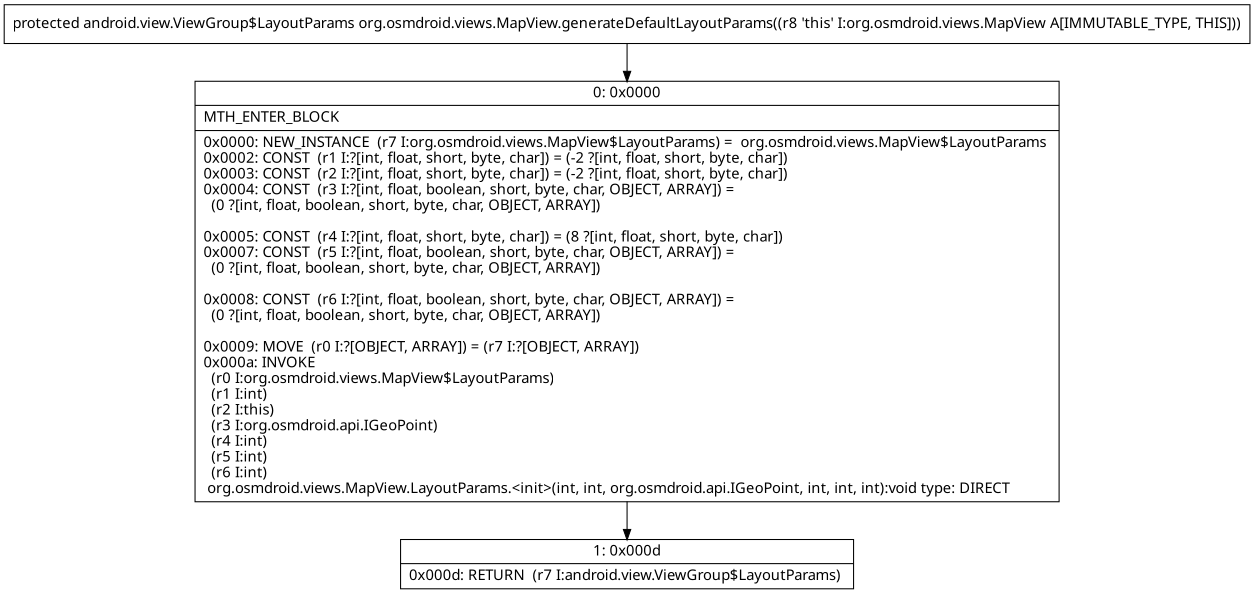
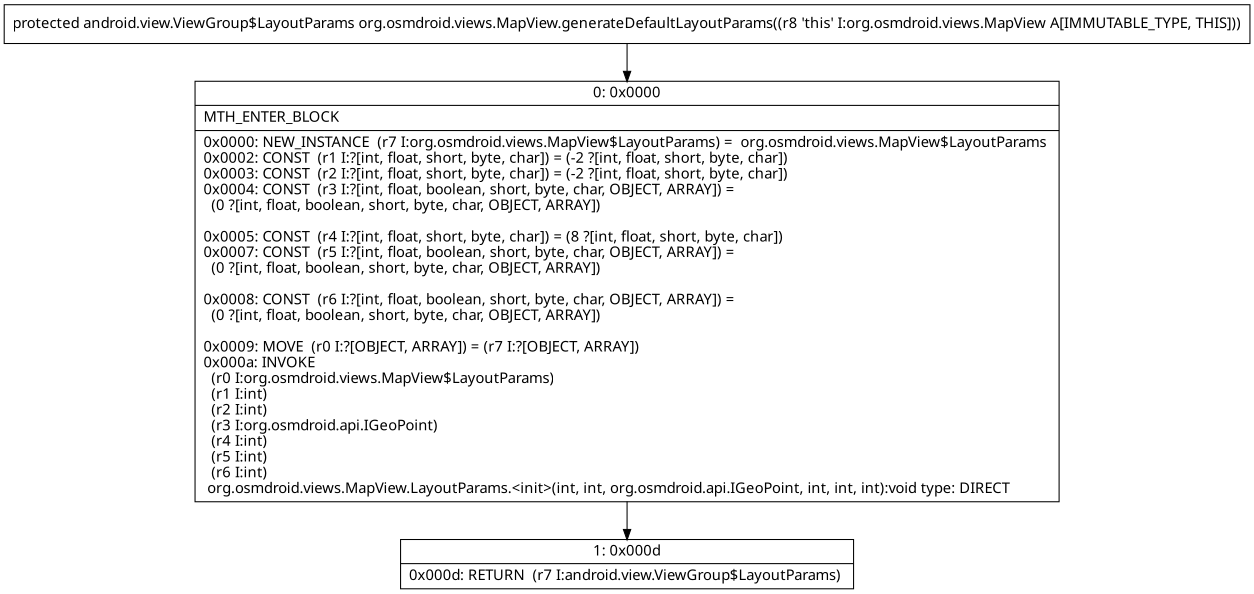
node "0: 0x0000": text "(r2 I:this)" -> "(r2 I:int)"
